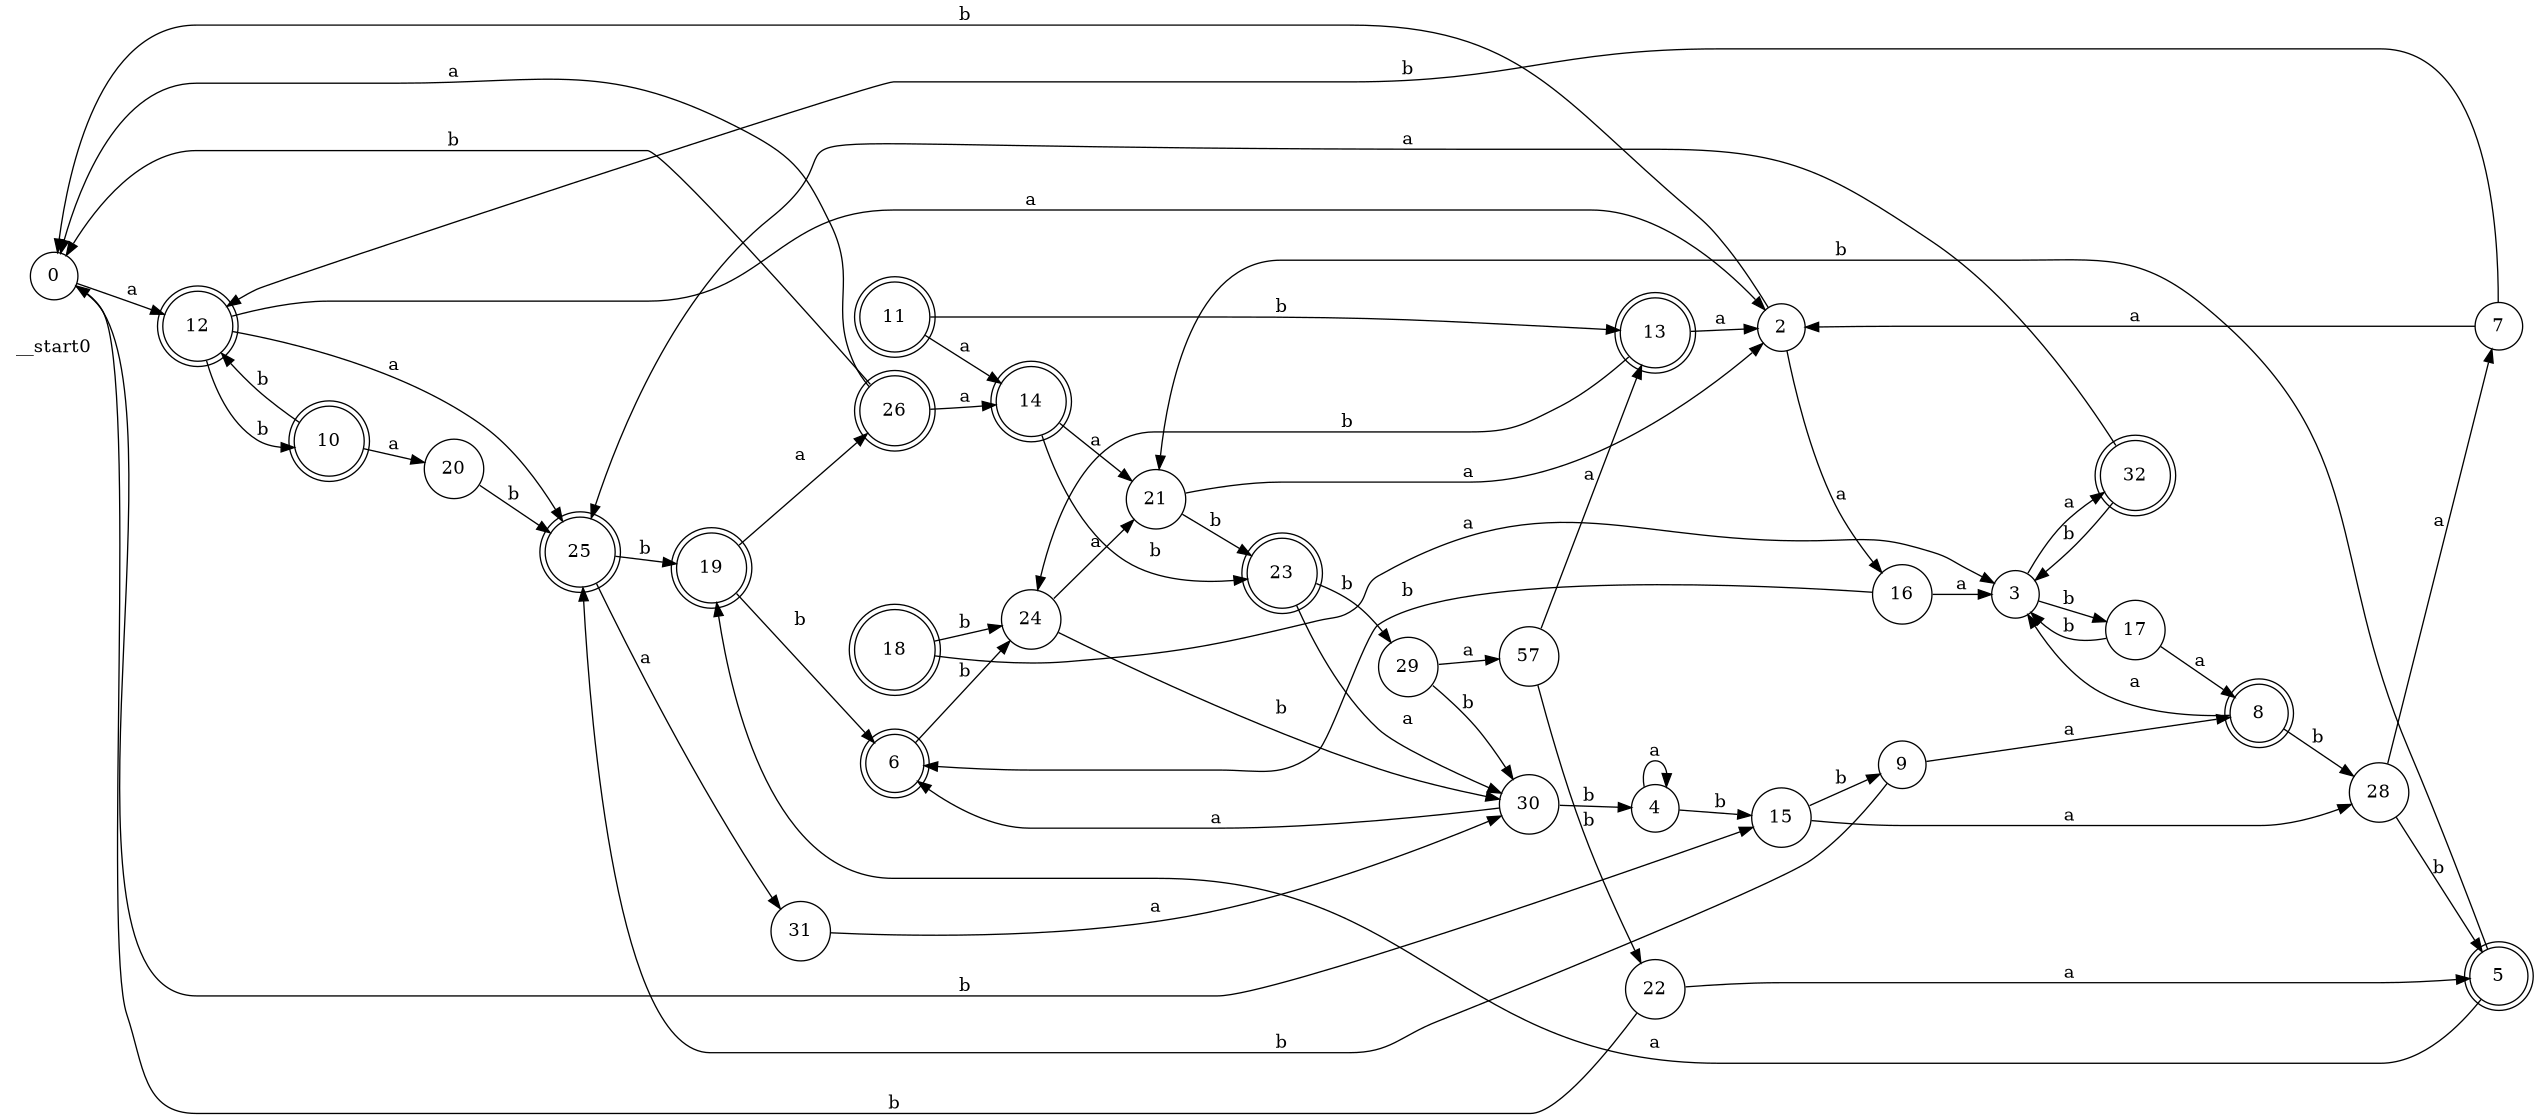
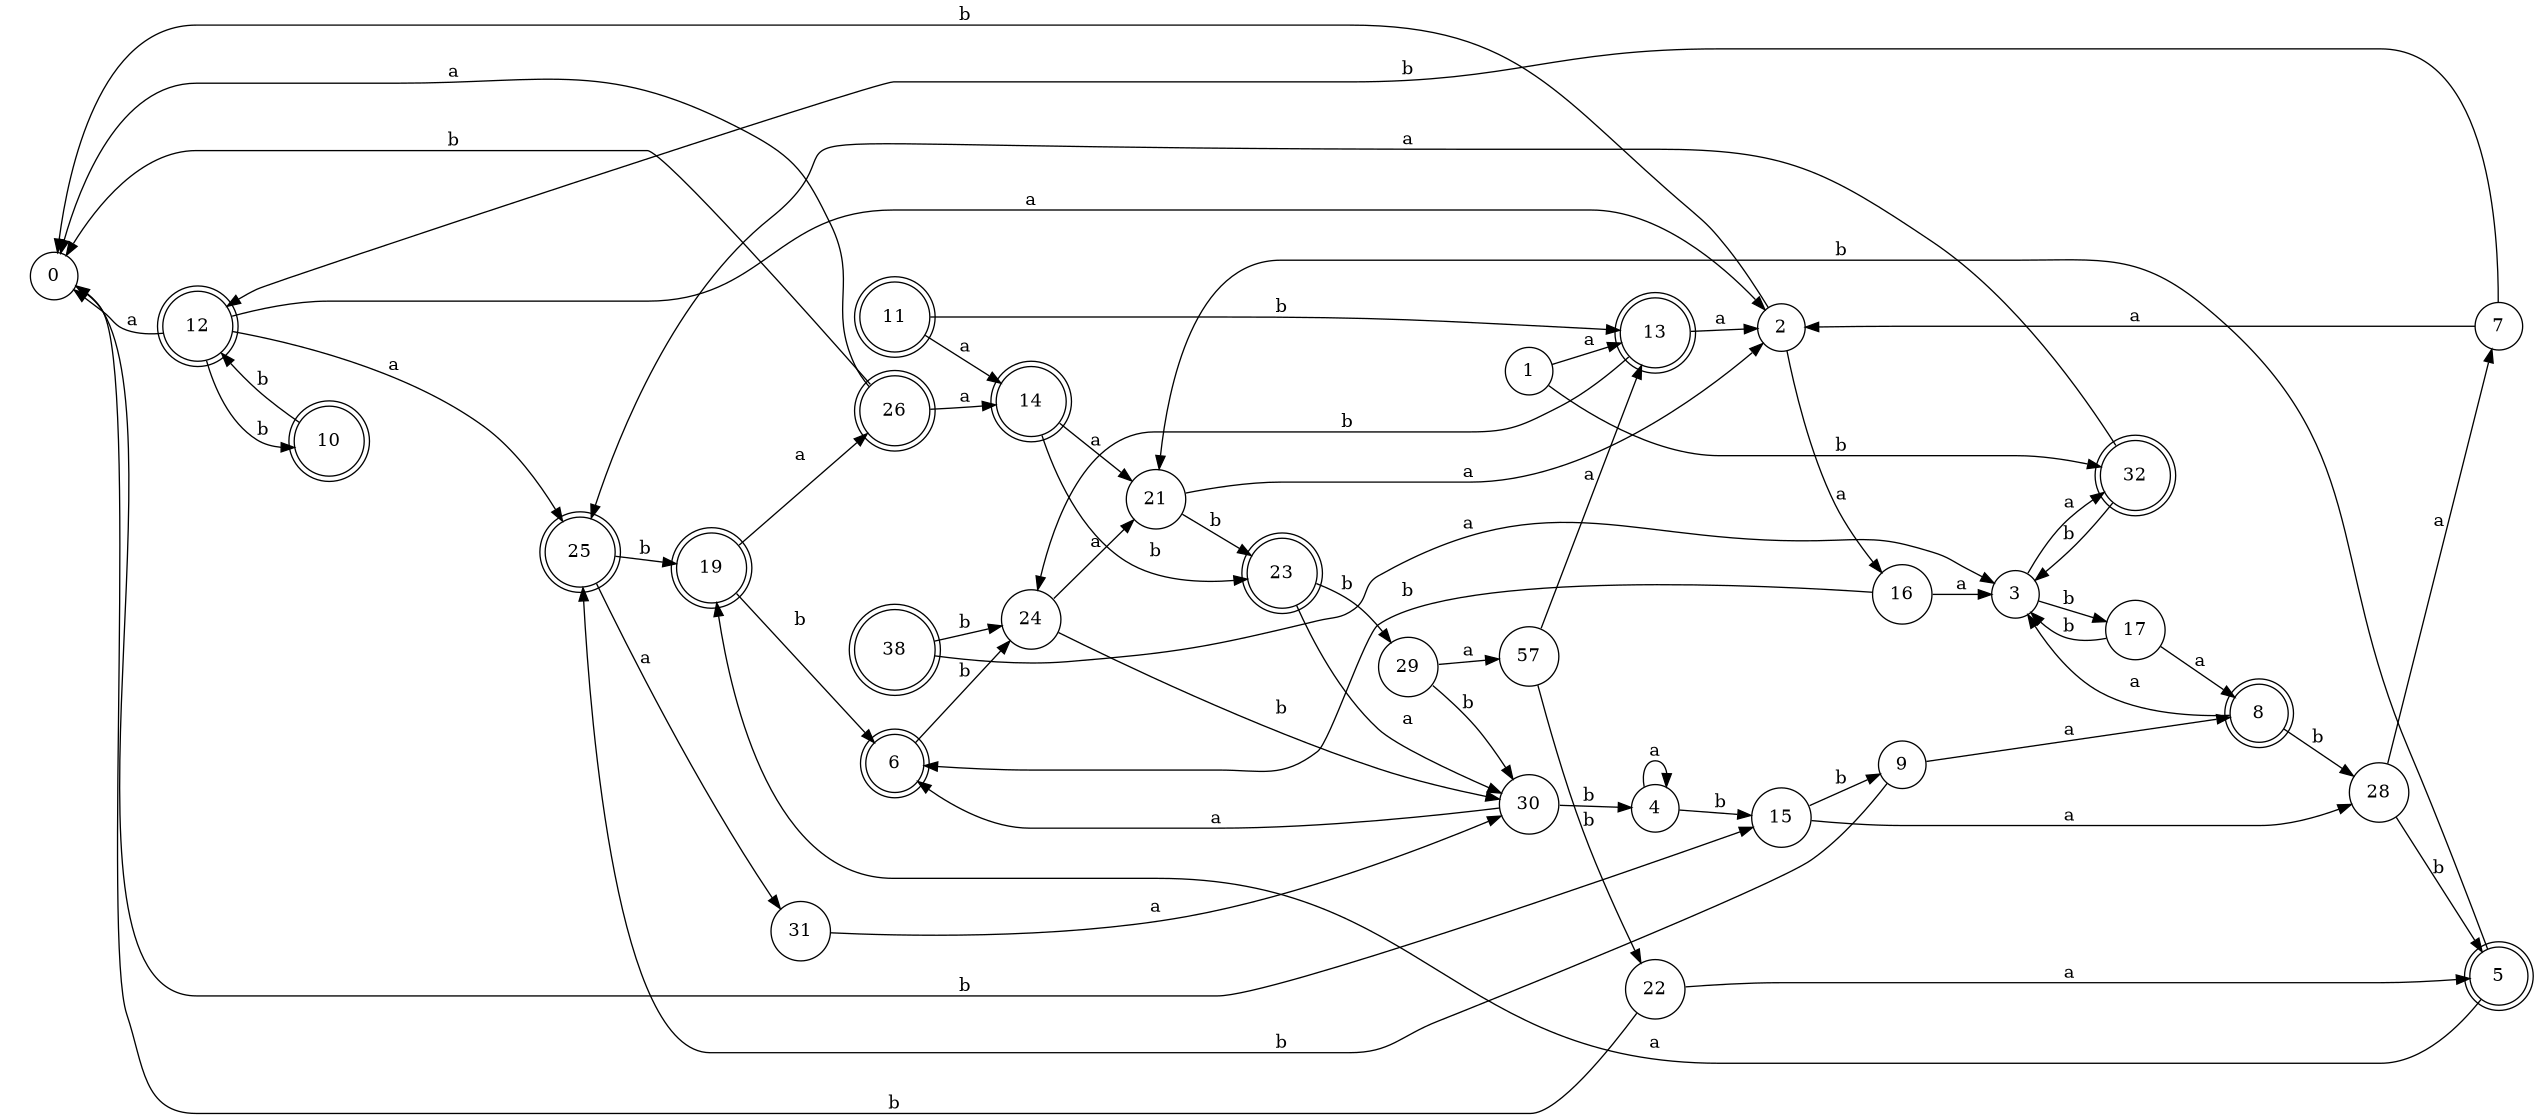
edge "0" -> "12": reversed
node "__start0": removed
node "1": added
node "20": removed
node "18": label "18" -> "38"
